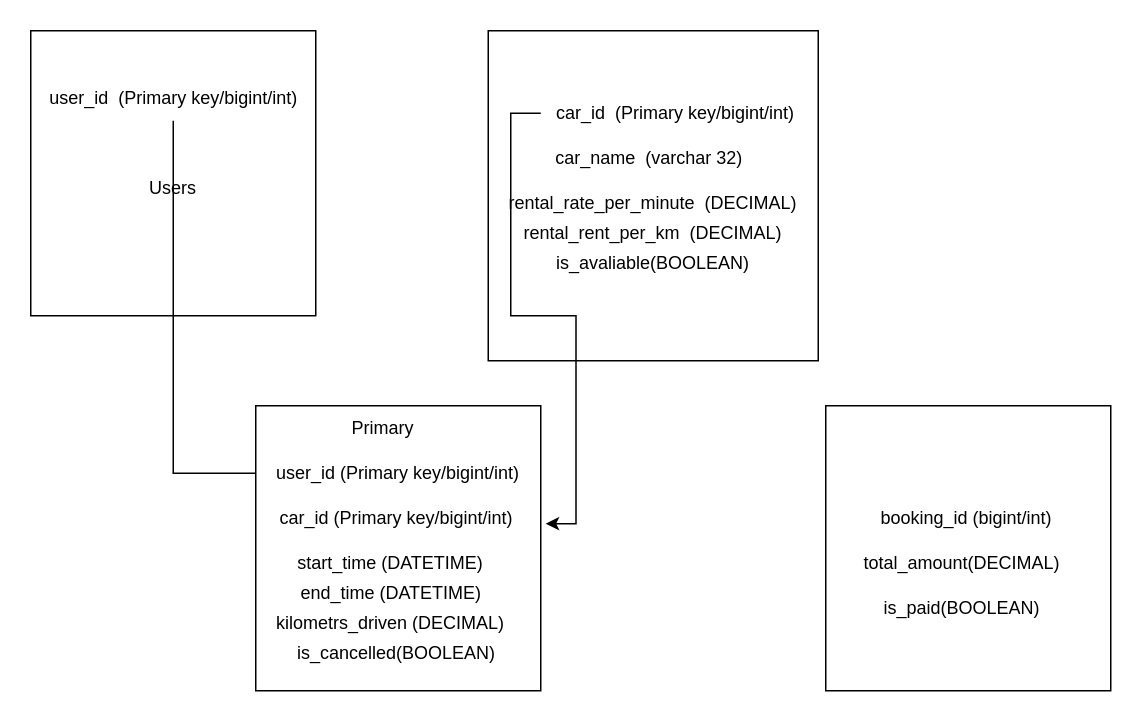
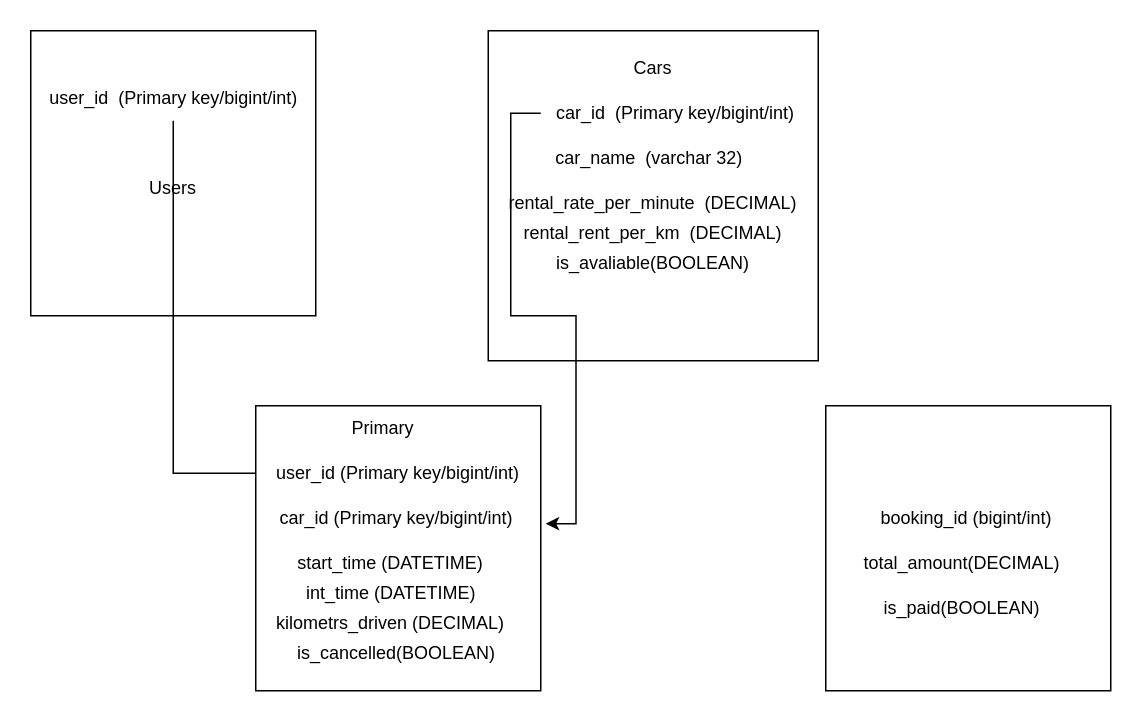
node "Cars": added
node "end_time (DATETIME)": label "end_time (DATETIME)" -> "int_time (DATETIME)"
